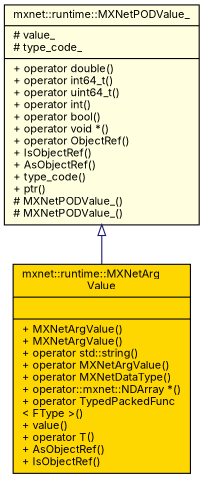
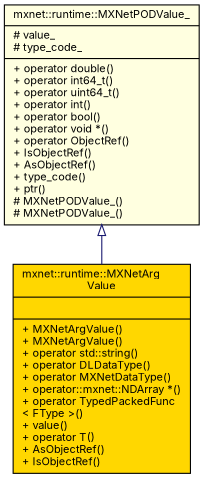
node "mxnet::runtime::MXNetArg": text "+ operator MXNetArgValue()" -> "+ operator DLDataType()"
